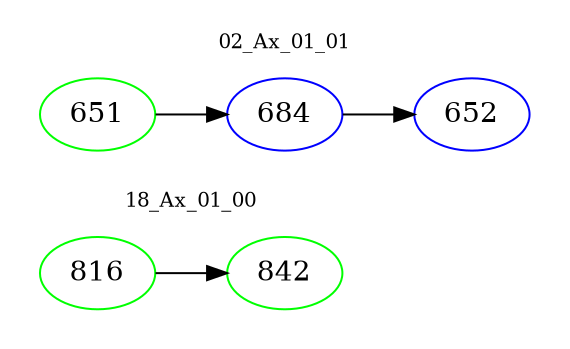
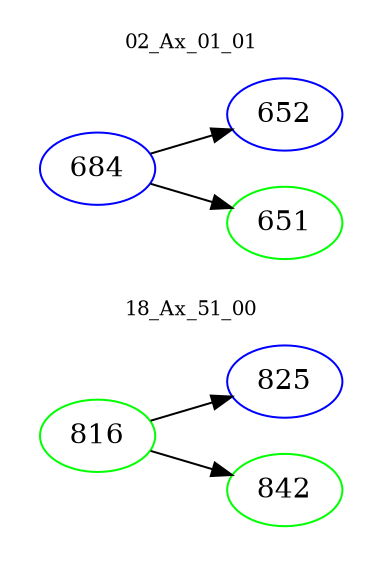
edge "651" -> "684": reversed
cluster "18_Ax_01_00": label "18_Ax_01_00" -> "18_Ax_51_00"
node "825": added
